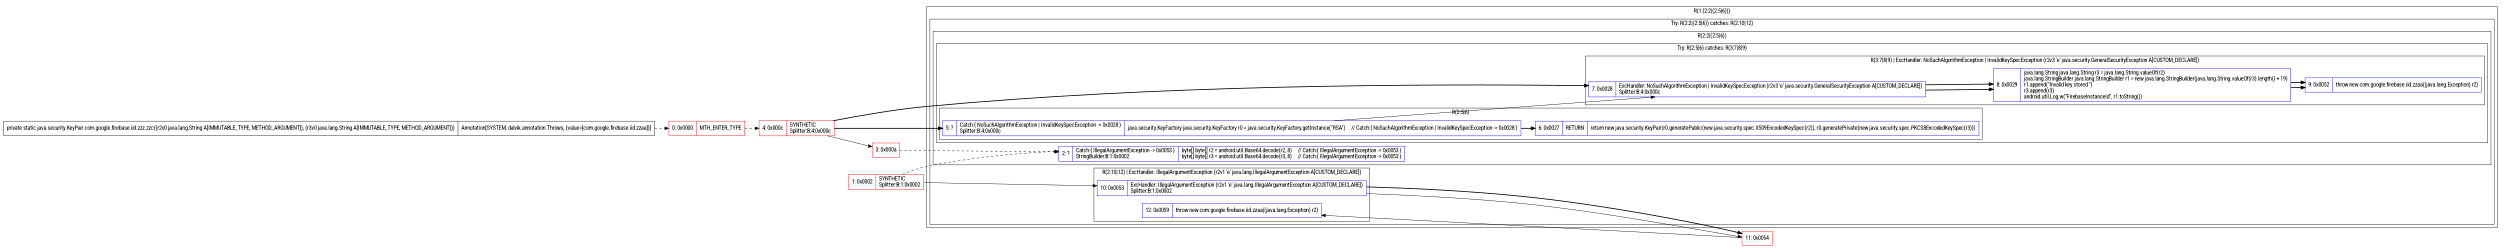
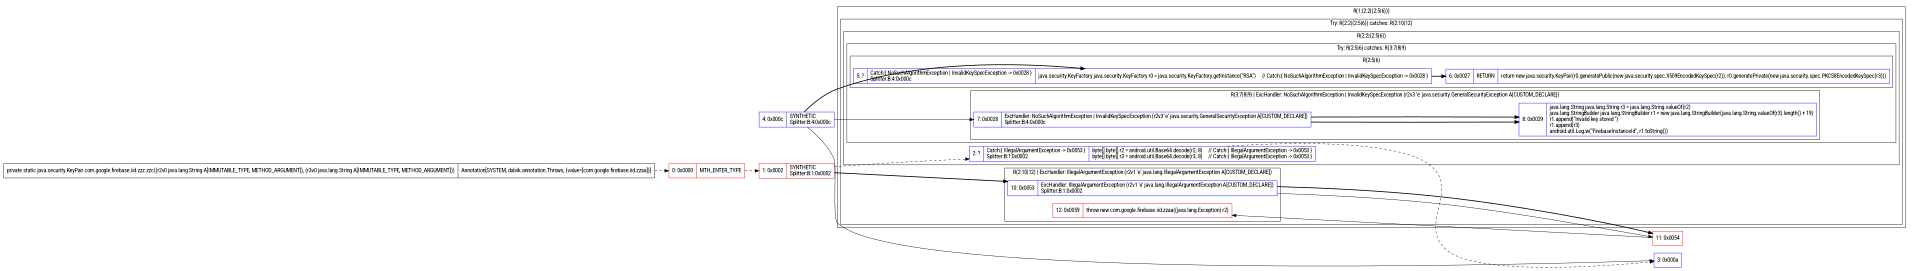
node "9: 0x0052": removed
edge "4: 0x000c" -> "7: 0x0028": style bold -> solid
node "8: 0x0029": text "r3.append(r3)" -> "r1.append(r3)"
edge "5: ?" -> "7: 0x0028": removed
edge "0: 0x0000" -> "4: 0x000c": now "0: 0x0000" -> "1: 0x0002"
node "4: 0x000c": color red -> blue
node "3: 0x000a": color red -> blue
edge "3: 0x000a" -> "2: ?": reversed
node "2: ?": text "StringBuilder:B:1:0x0002" -> "Splitter:B:1:0x0002"
edge "1: 0x0002" -> "10: 0x0053": style solid -> bold
node "12: 0x0059": color blue -> red
